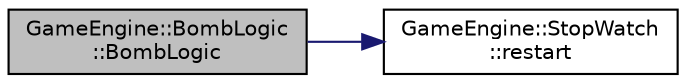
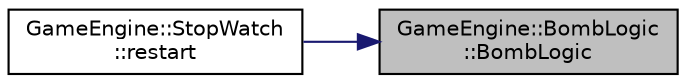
edge "GameEngine::BombLogic ::BombLogic" -> "GameEngine::StopWatch ::restart": reversed
